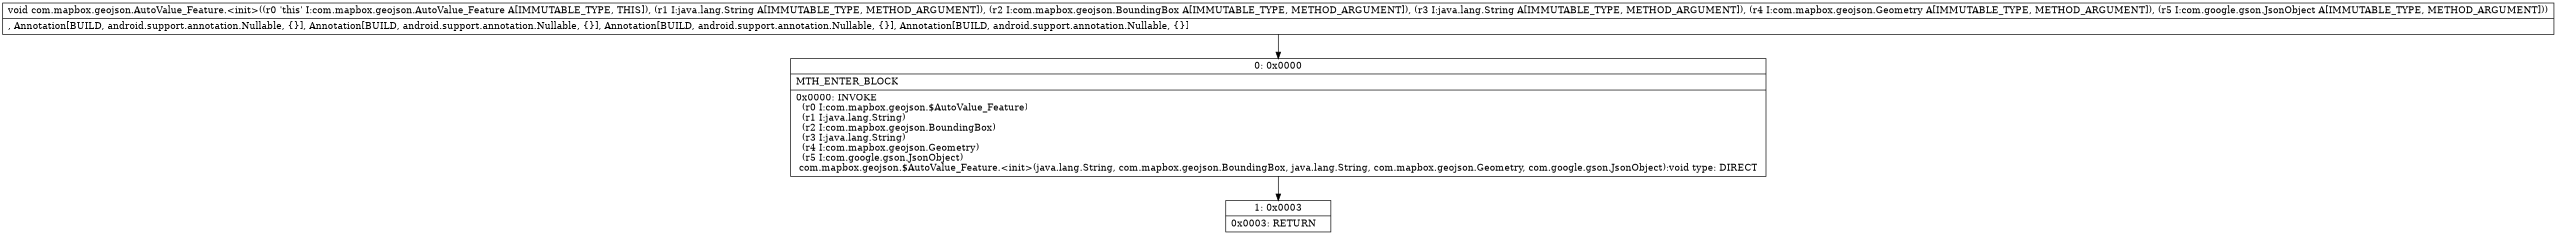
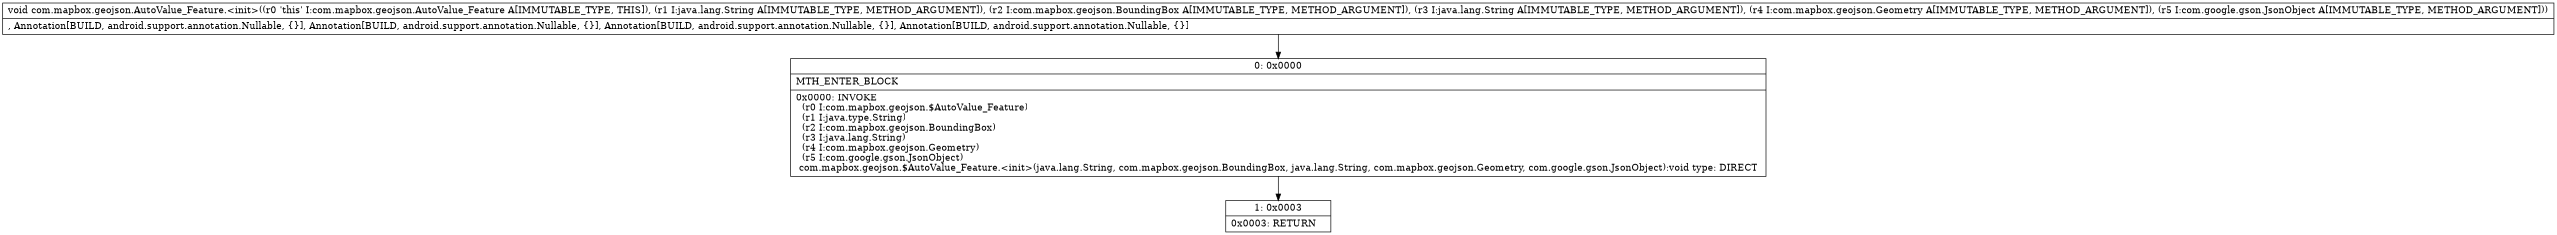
node "0: 0x0000": text "(r1 I:java.lang.String)" -> "(r1 I:java.type.String)"
